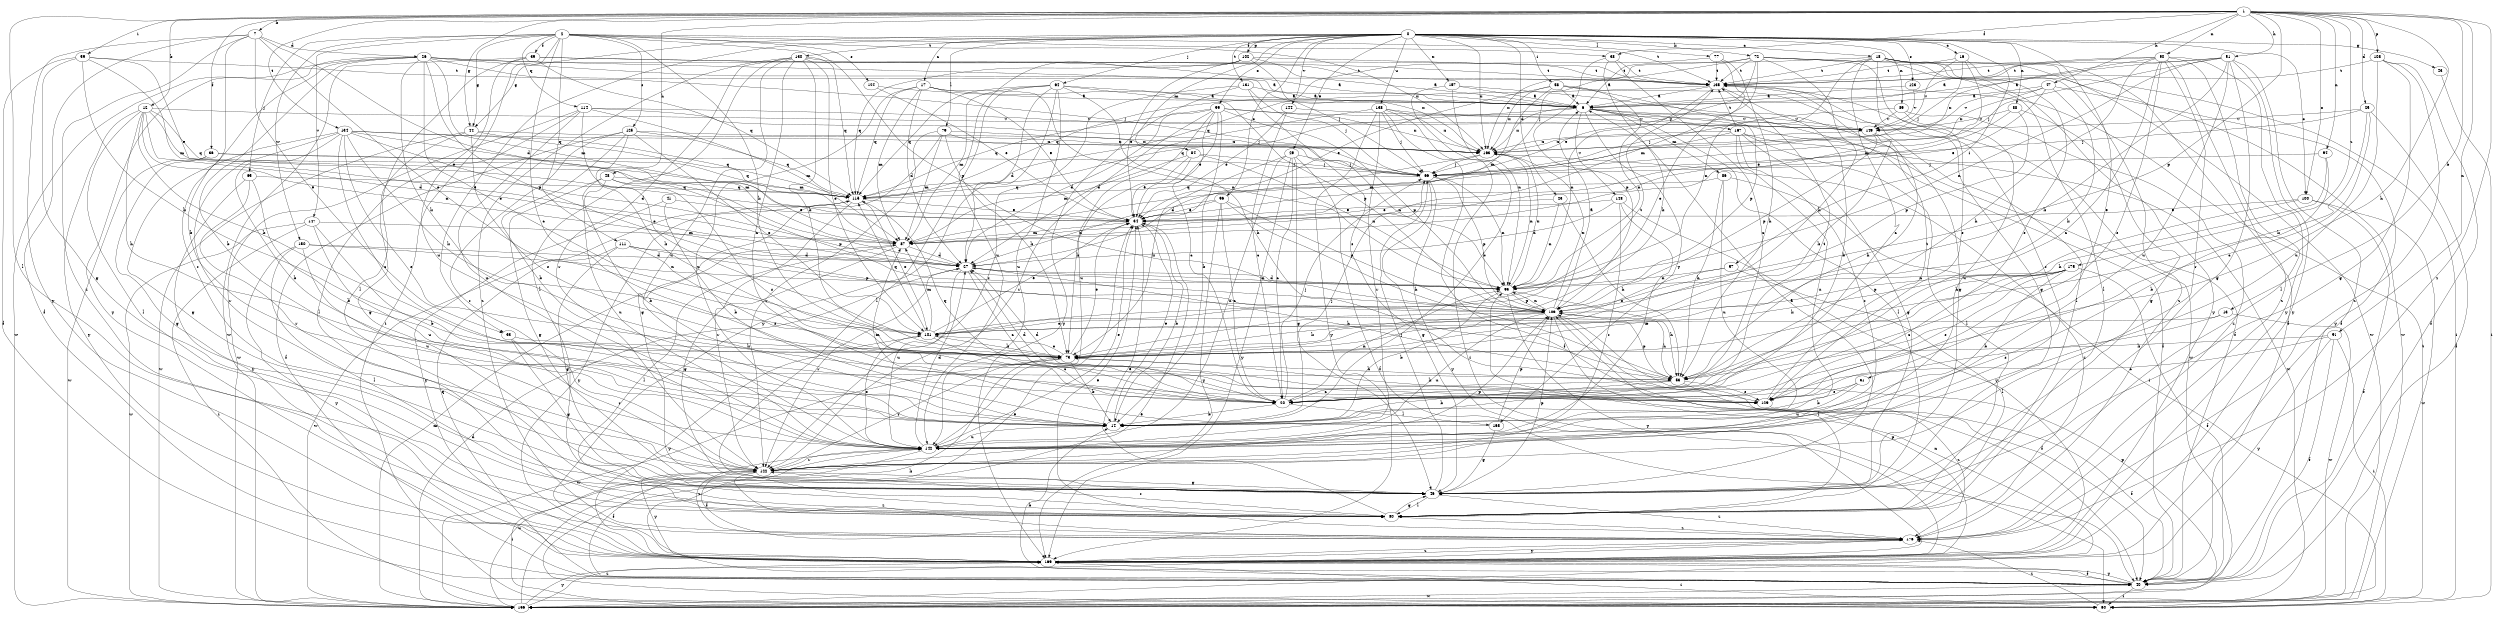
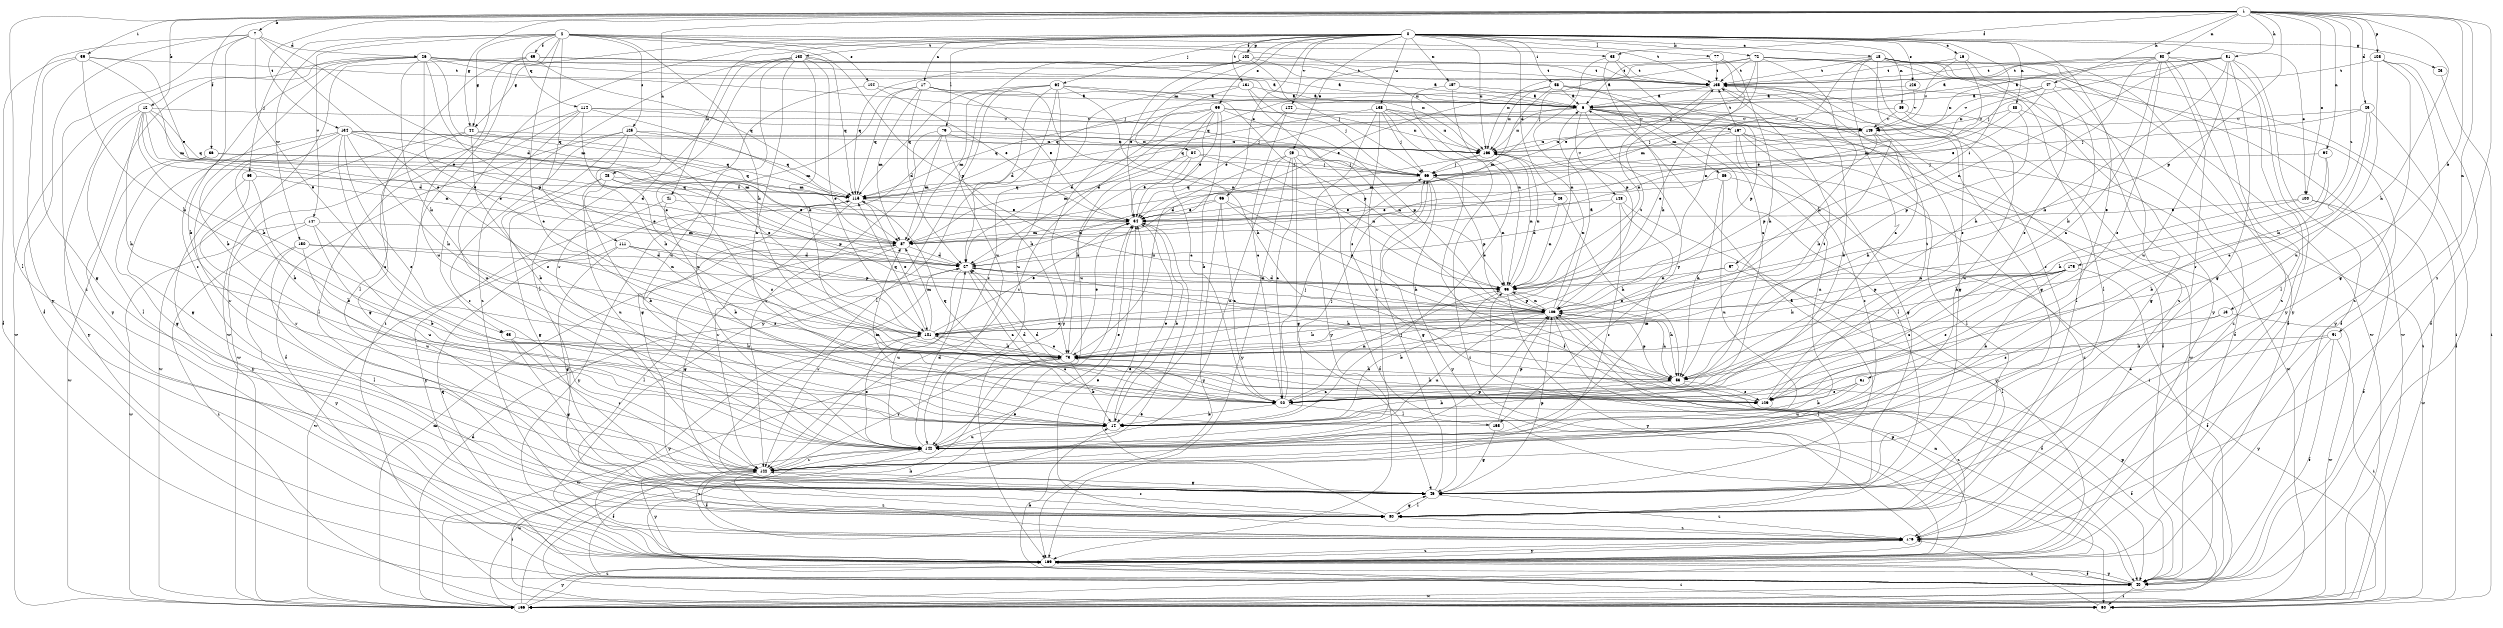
edge "0" -> "41": added, label "k"
edge "16" -> "66": removed, label "j"
edge "48" -> "115": label "q" -> "f"
edge "124" -> "101": added, label "o"
